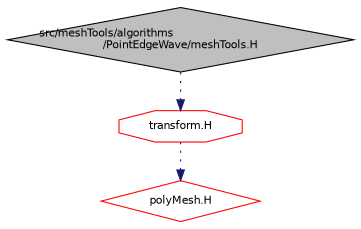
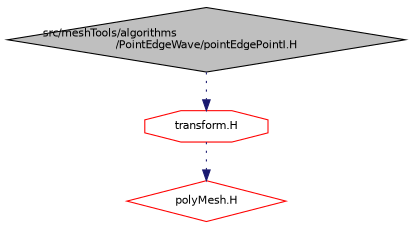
node "src/meshTools/algorithms /PointEdgeWave/meshTools.H": label "src/meshTools/algorithms /PointEdgeWave/meshTools.H" -> "src/meshTools/algorithms /PointEdgeWave/pointEdgePointI.H"
